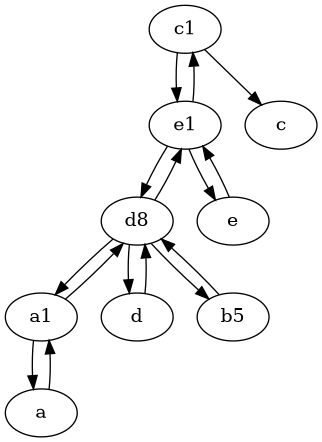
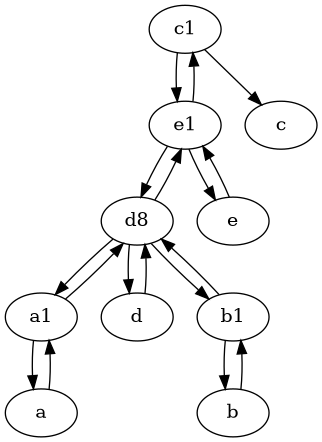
node "b5": label "b5" -> "b1"
node "b": added
